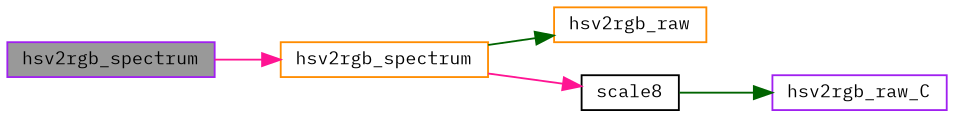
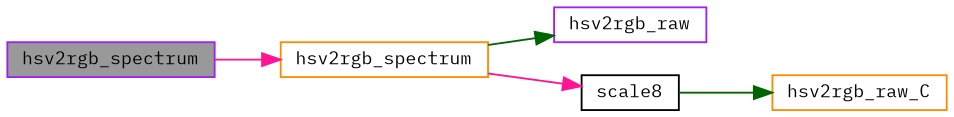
node "hsv2rgb_raw": color darkorange -> purple
node "hsv2rgb_raw_C": color purple -> darkorange
